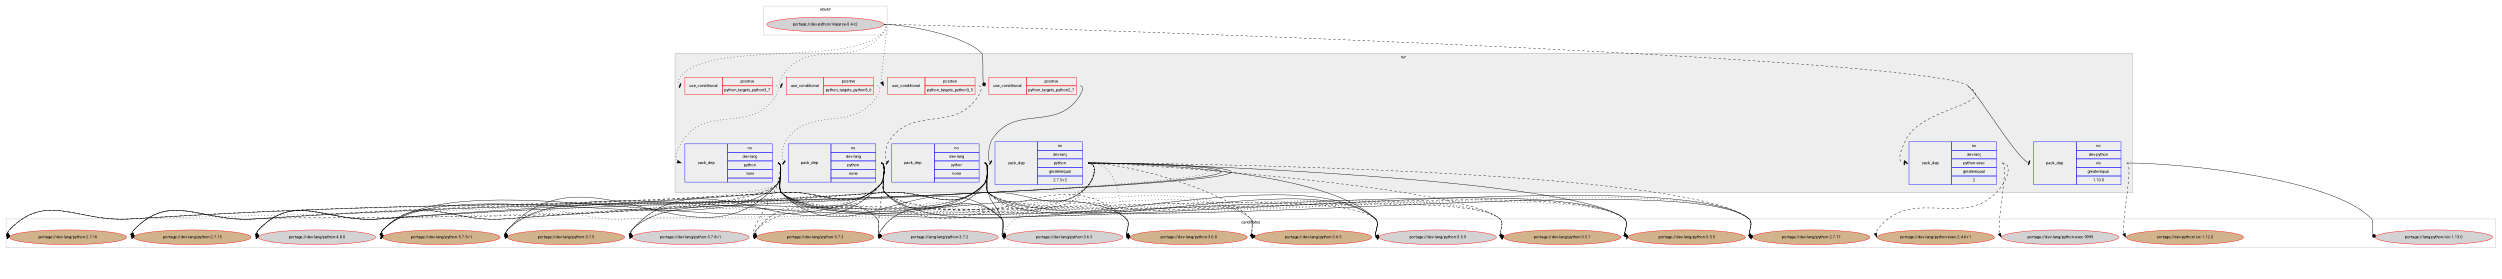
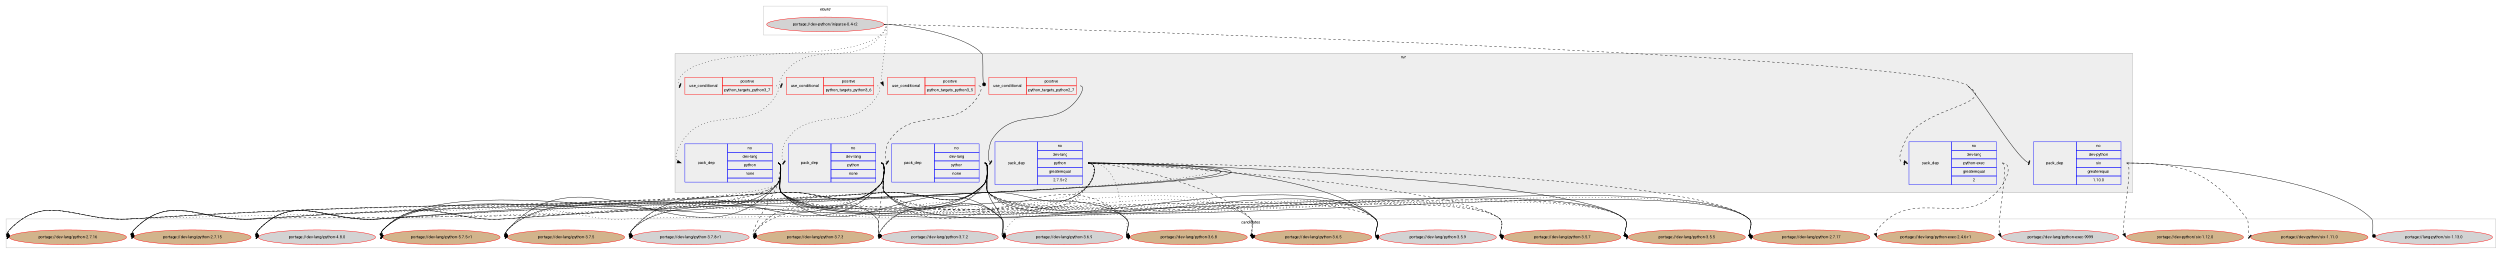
node "portage://lang-lang/python-3.7.2": label "portage://lang-lang/python-3.7.2" -> "portage://dev-lang/python-3.7.2"
node "portage://dev-python/six-1.11.0": added
